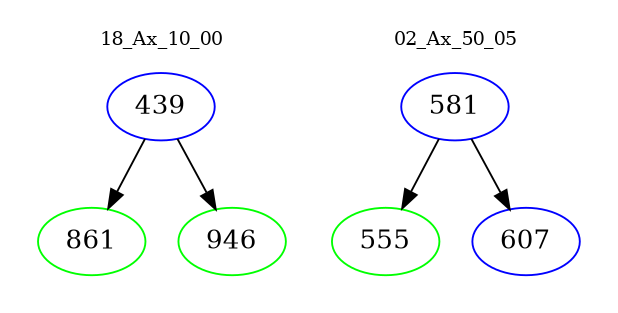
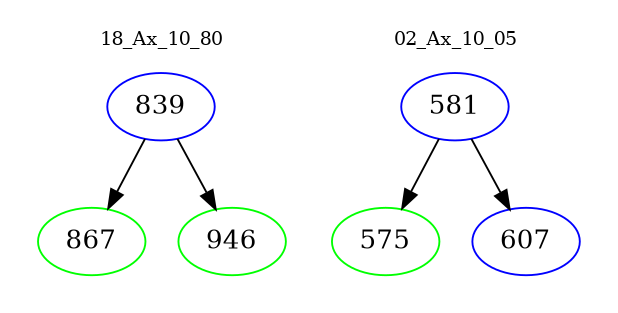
cluster "18_Ax_10_00": label "18_Ax_10_00" -> "18_Ax_10_80"
cluster "02_Ax_50_05": label "02_Ax_50_05" -> "02_Ax_10_05"
node "439": label "439" -> "839"
node "861": label "861" -> "867"
node "555": label "555" -> "575"
